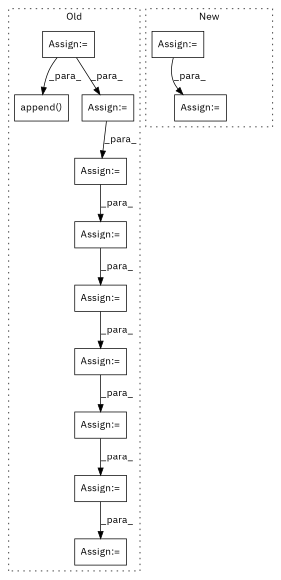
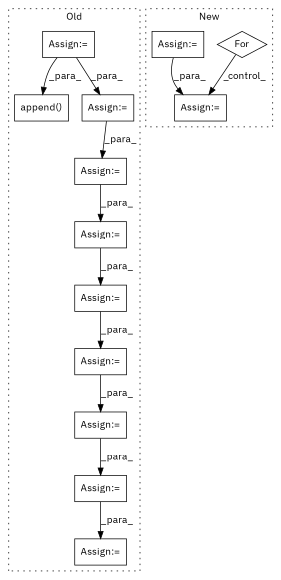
node "For": added
